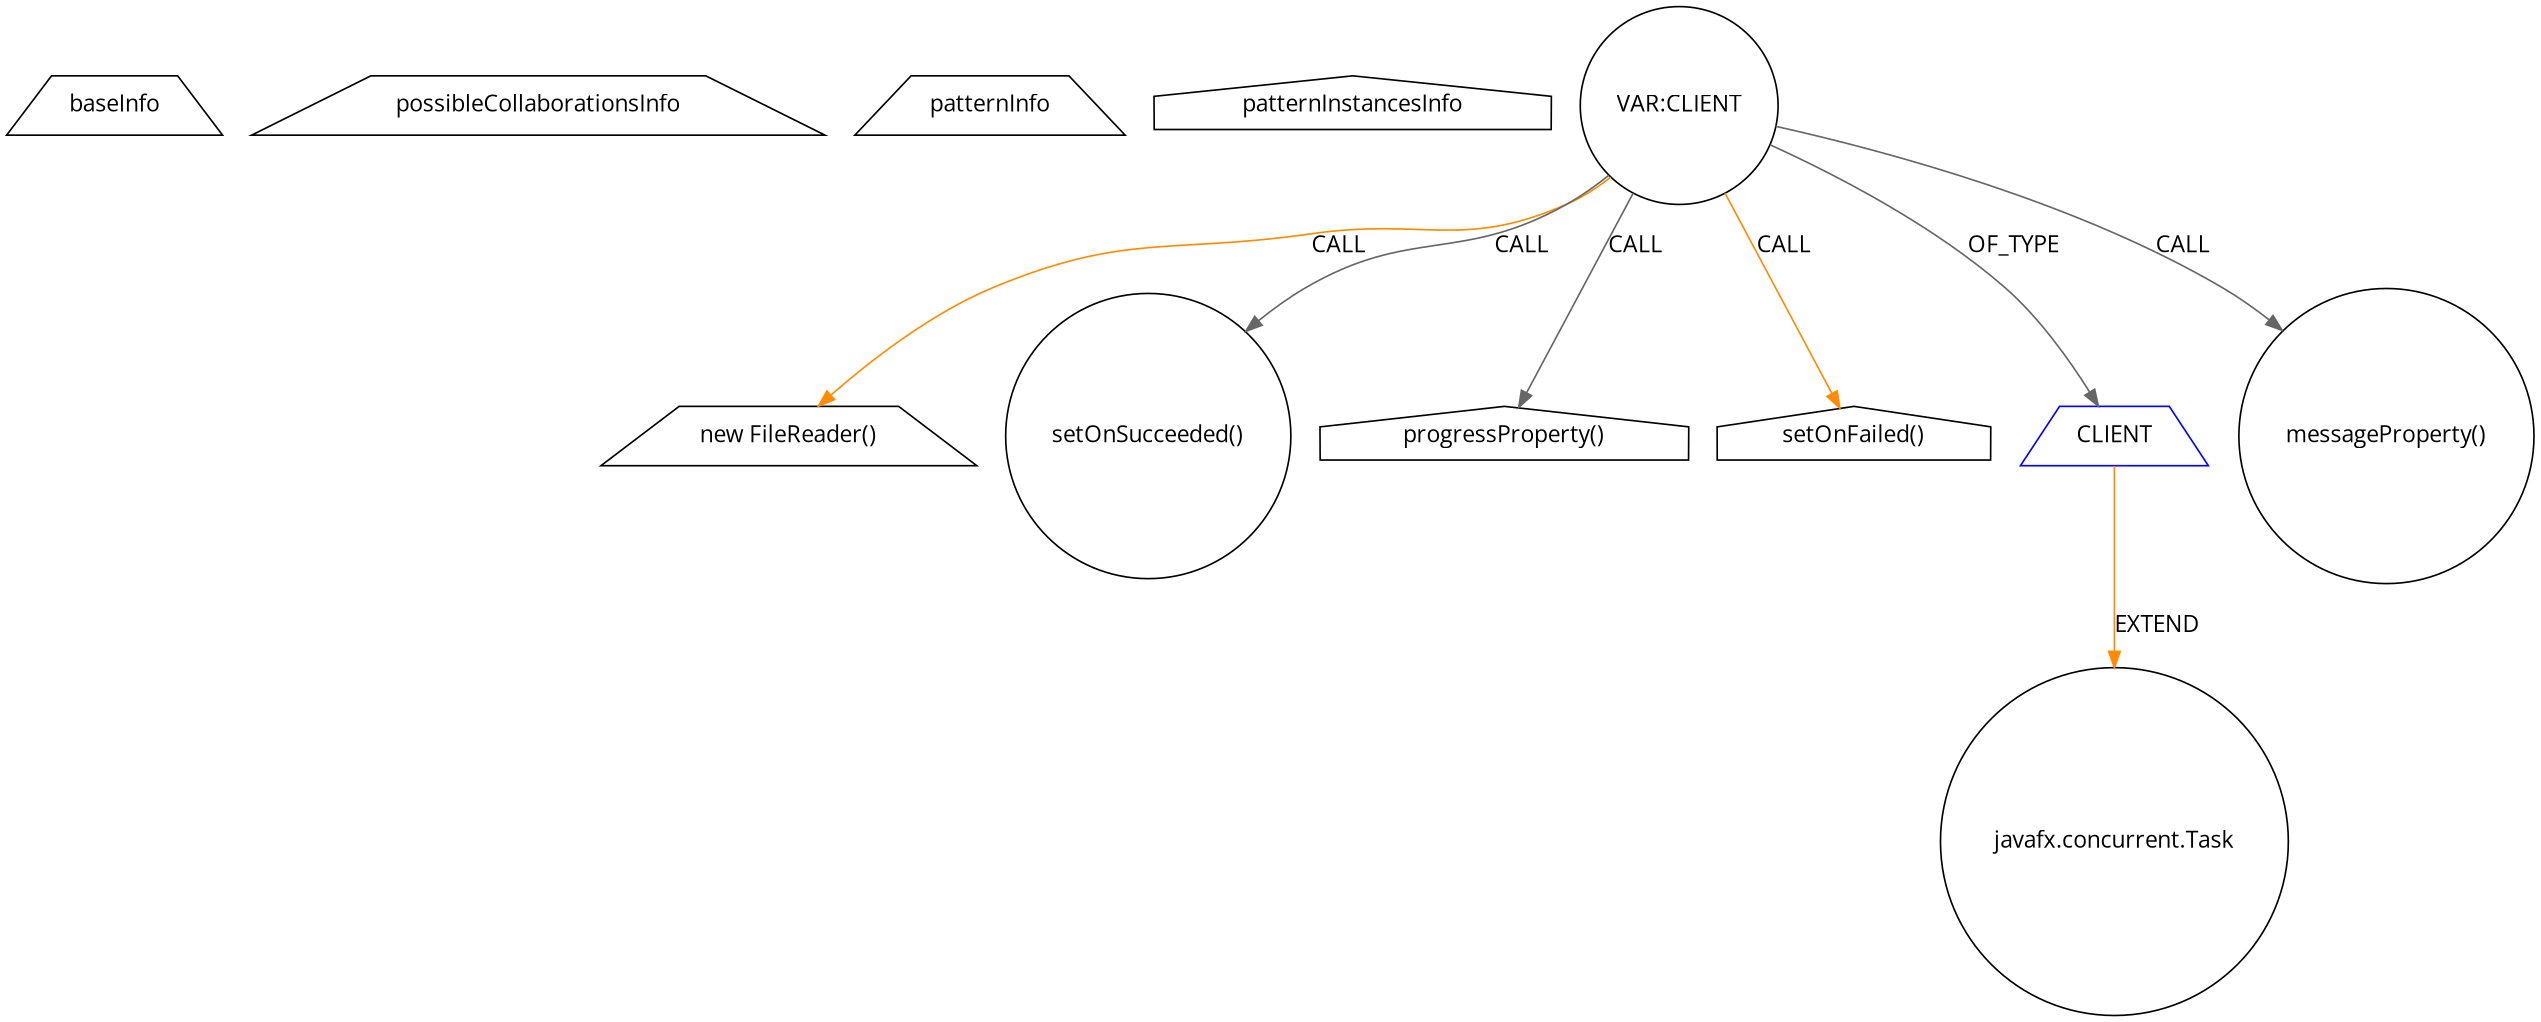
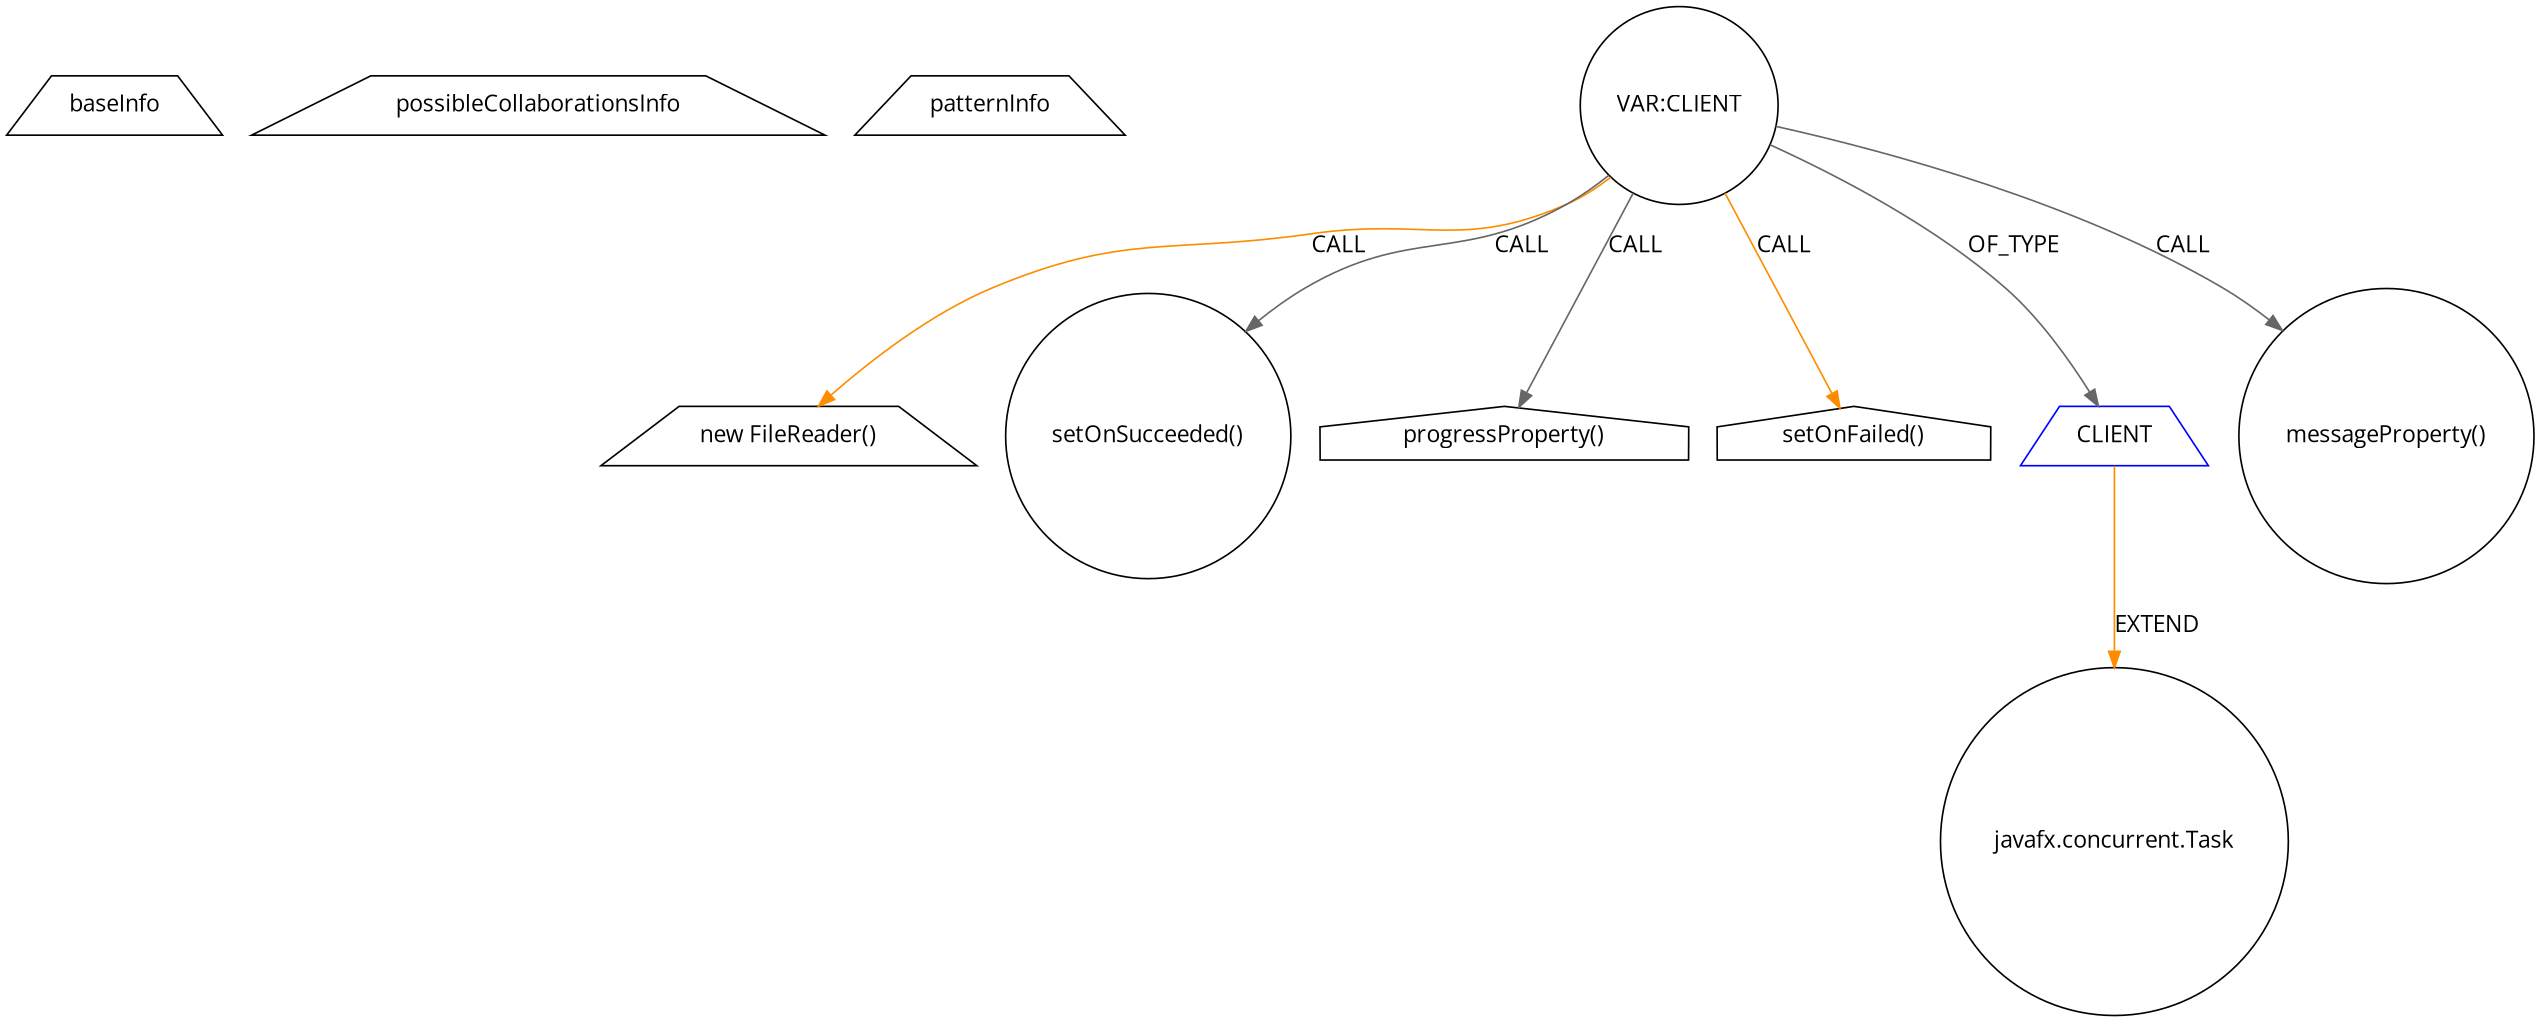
node "patternInstancesInfo": removed
